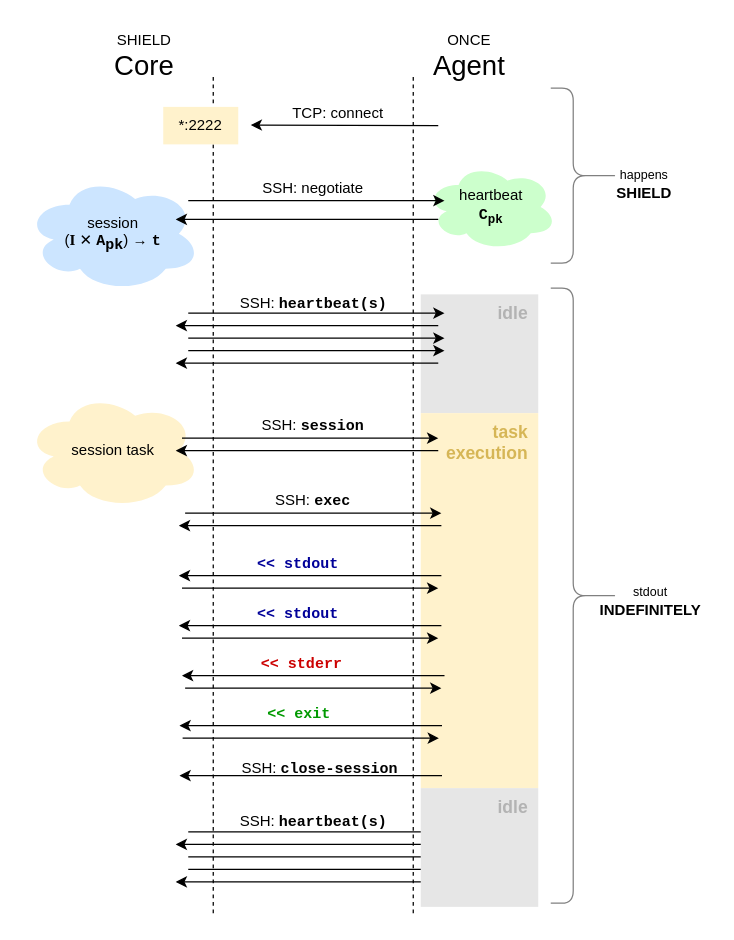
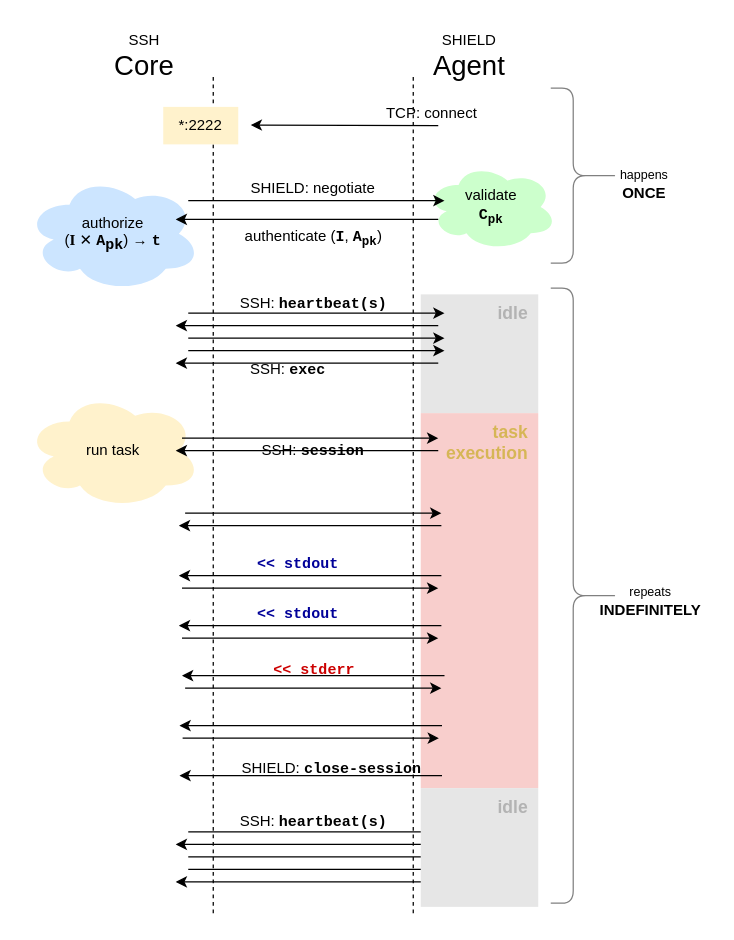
node "SHIELD Core": label "SHIELD Core" -> "SSH Core"
node "ONCE Agent": label "ONCE Agent" -> "SHIELD Agent"
node "TCP: connect": moved (338, 113) -> (432, 113)
node "happens SHIELD": label "happens SHIELD" -> "happens ONCE"
node "SSH: negotiate": label "SSH: negotiate" -> "SHIELD: negotiate"
node "heartbeat Cpk": label "heartbeat Cpk" -> "validate Cpk"
node "session (I ✕ Apk) → t": label "session (I ✕ Apk) → t" -> "authorize (I ✕ Apk) → t"
node "authenticate (I, Apk)": added
node "SSH: session": moved (313, 426) -> (313, 451)
node "session task": label "session task" -> "run task"
node "SSH: exec": moved (313, 501) -> (288, 369)
node "taskexecution": fillcolor #fff2cc -> #f8cecc
node "stdout INDEFINITELY": label "stdout INDEFINITELY" -> "repeats INDEFINITELY"
node "<< stderr": moved (301, 663) -> (314, 669)
node "<< exit": removed
node "SSH: close-session": label "SSH: close-session" -> "SHIELD: close-session"
